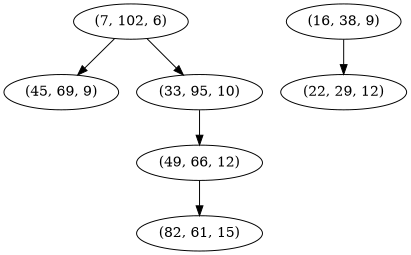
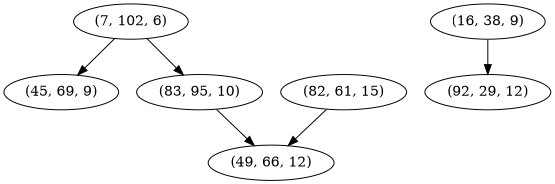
node "(33, 95, 10)": label "(33, 95, 10)" -> "(83, 95, 10)"
node "(22, 29, 12)": label "(22, 29, 12)" -> "(92, 29, 12)"
edge "(49, 66, 12)" -> "(82, 61, 15)": reversed
